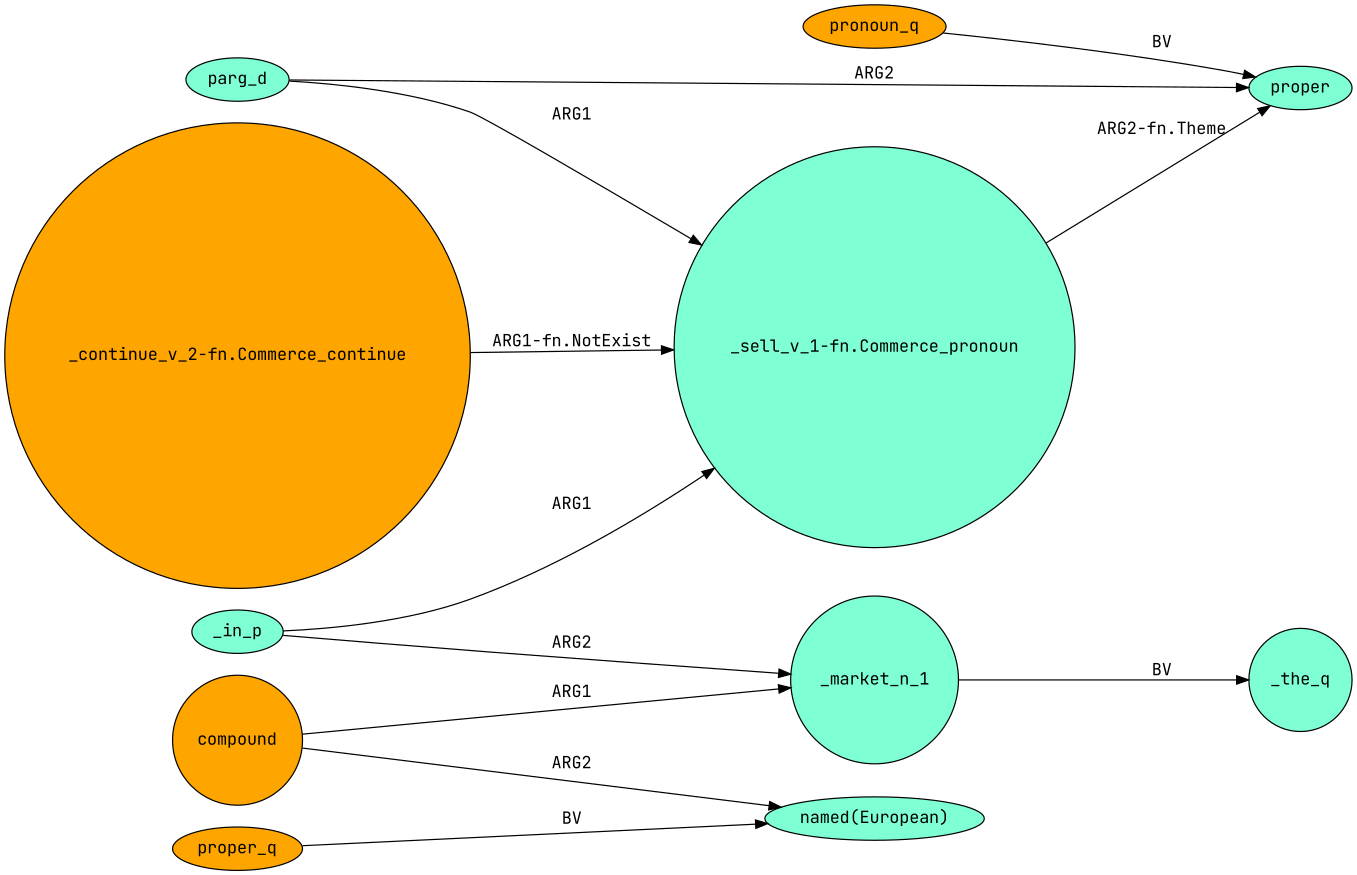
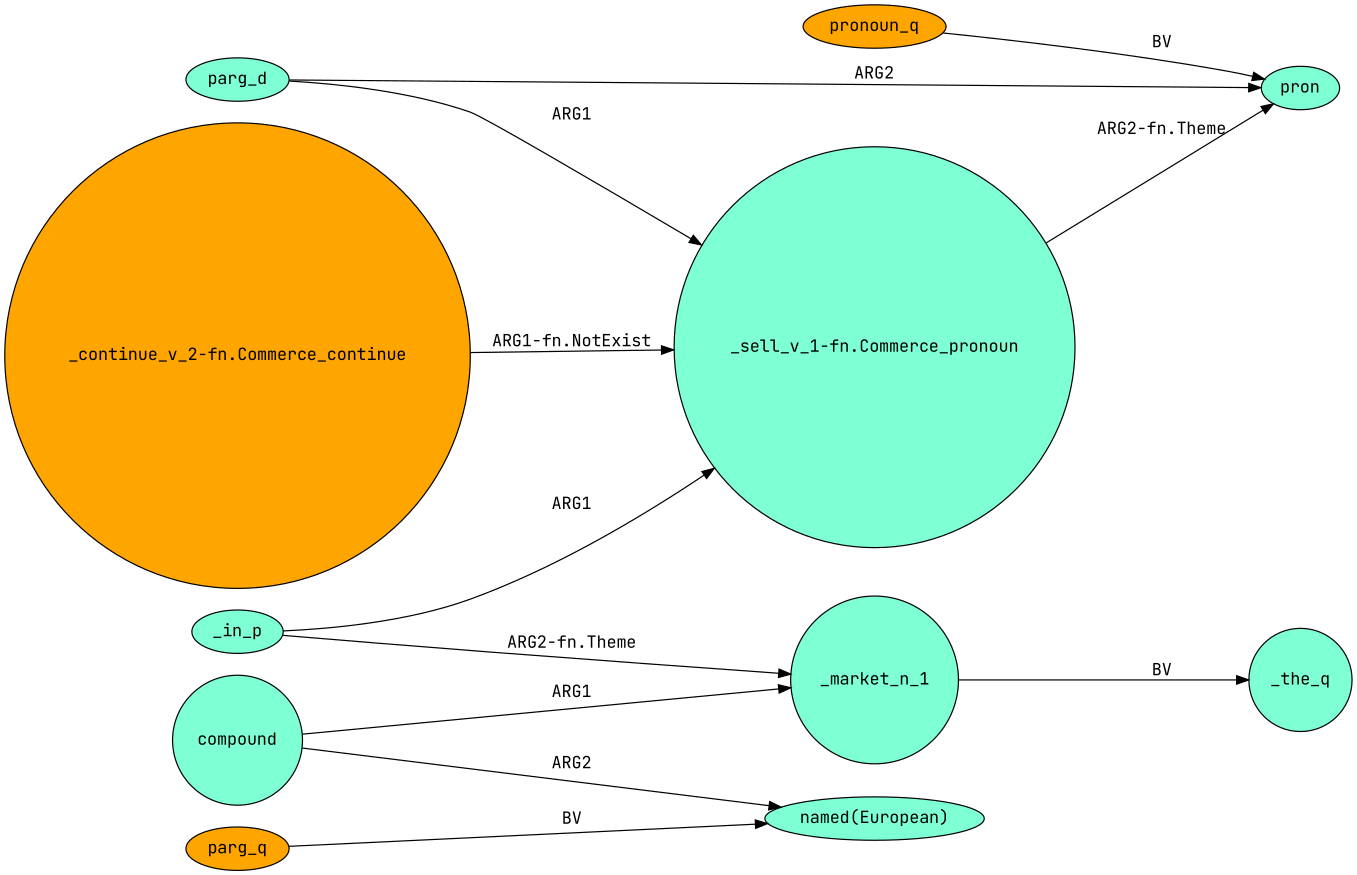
node "proper": label "proper" -> "pron"
edge "_in_p" -> "_market_n_1": label "ARG2" -> "ARG2-fn.Theme"
node "compound": fillcolor orange -> aquamarine
node "proper_q": label "proper_q" -> "parg_q"
